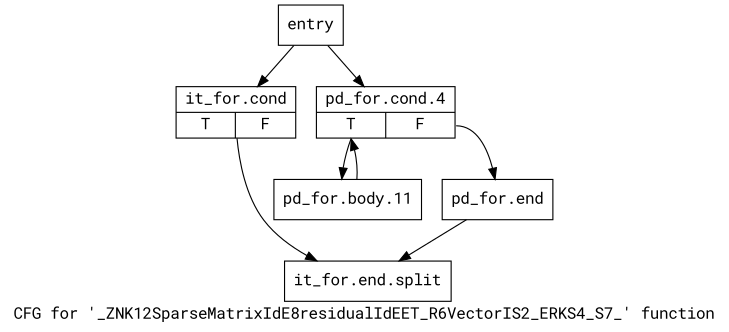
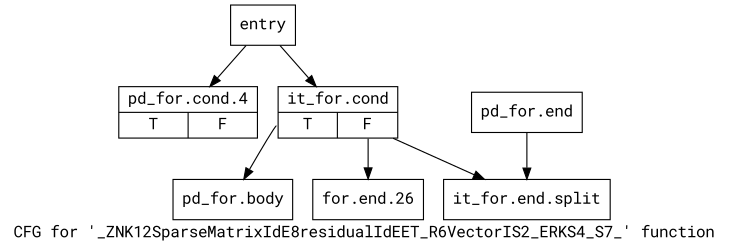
edge "pd_for.cond.4" -> "pd_for.end": removed
node "pd_for.body": added
node "pd_for.body.11": removed
node "for.end.26": added
